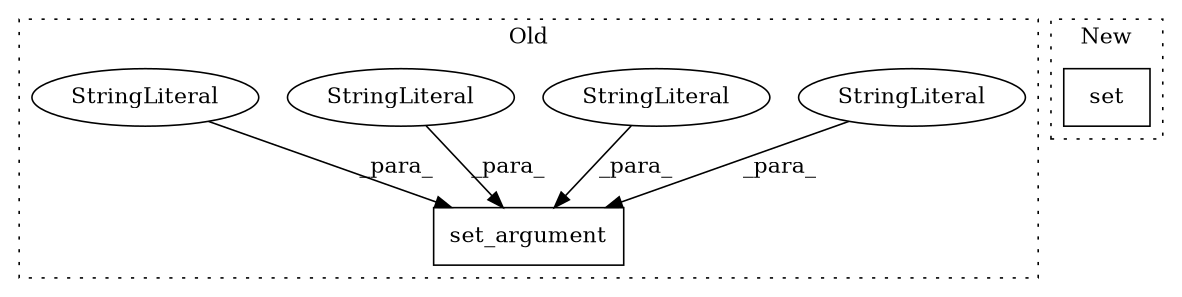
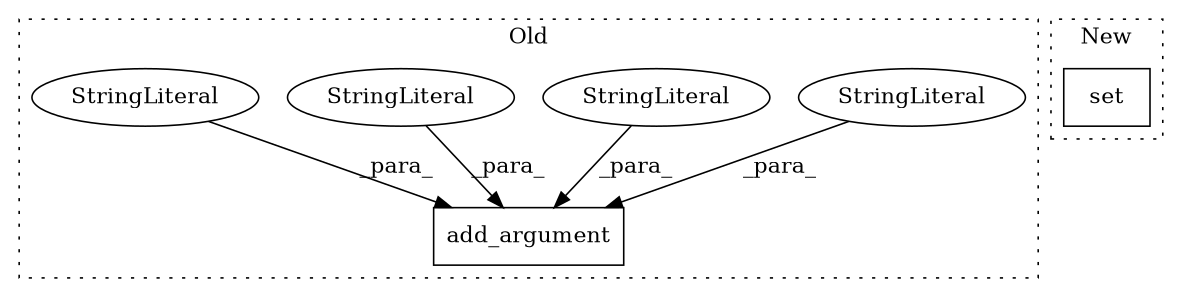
node "set_argument": label "set_argument" -> "add_argument"
